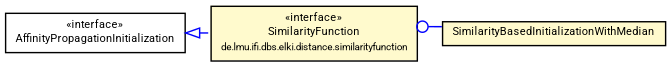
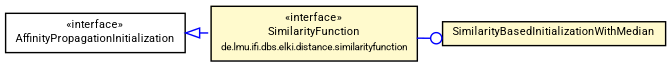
edge "SimilarityBasedInitializationWithMedian" -> "SimilarityFunction": reversed
